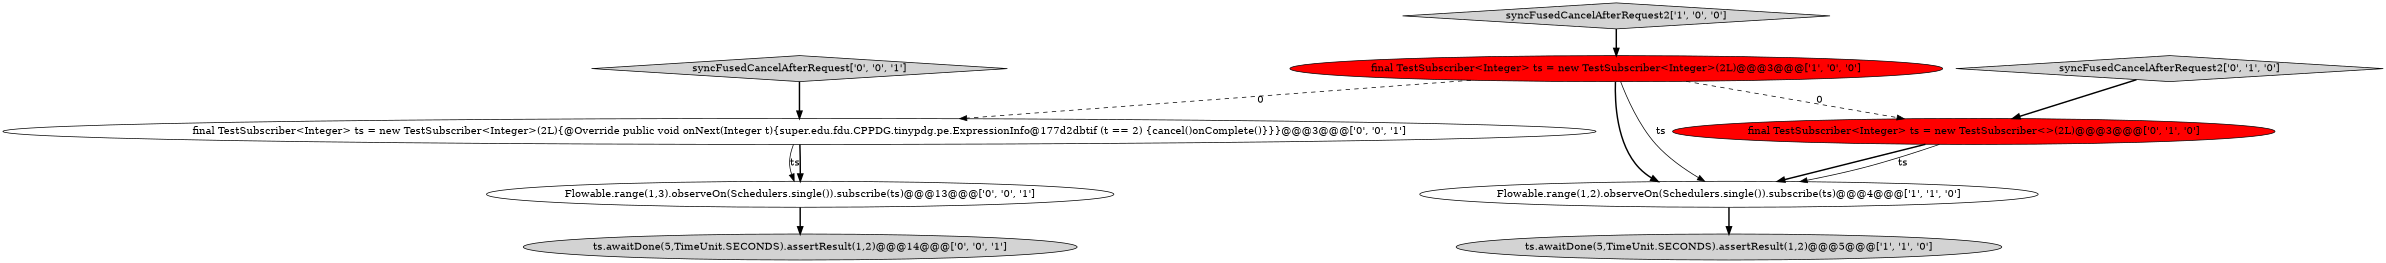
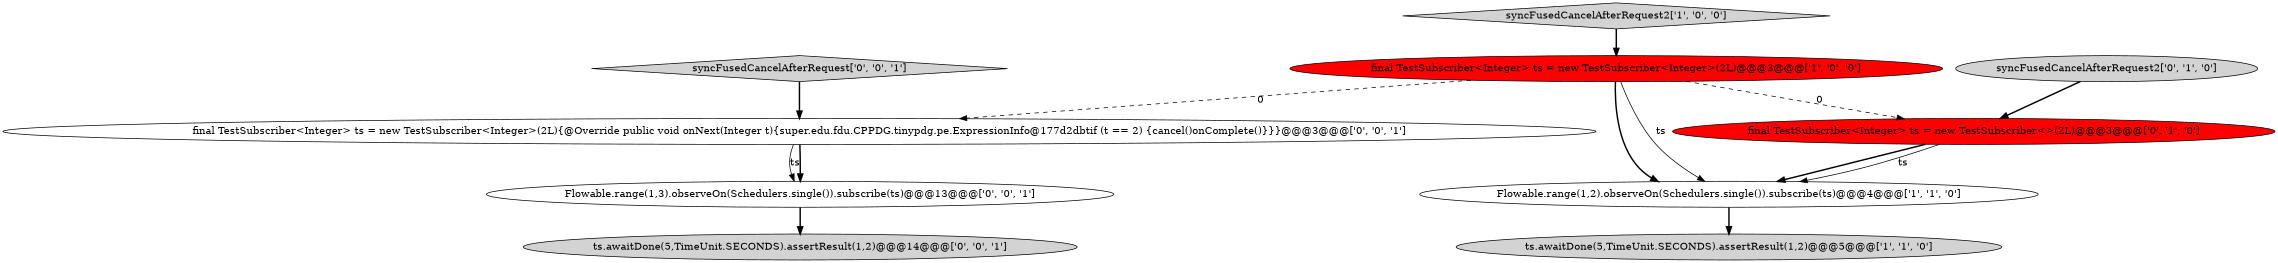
node "syncFusedCancelAfterRequest2['0', '1', '0']": shape diamond -> ellipse
